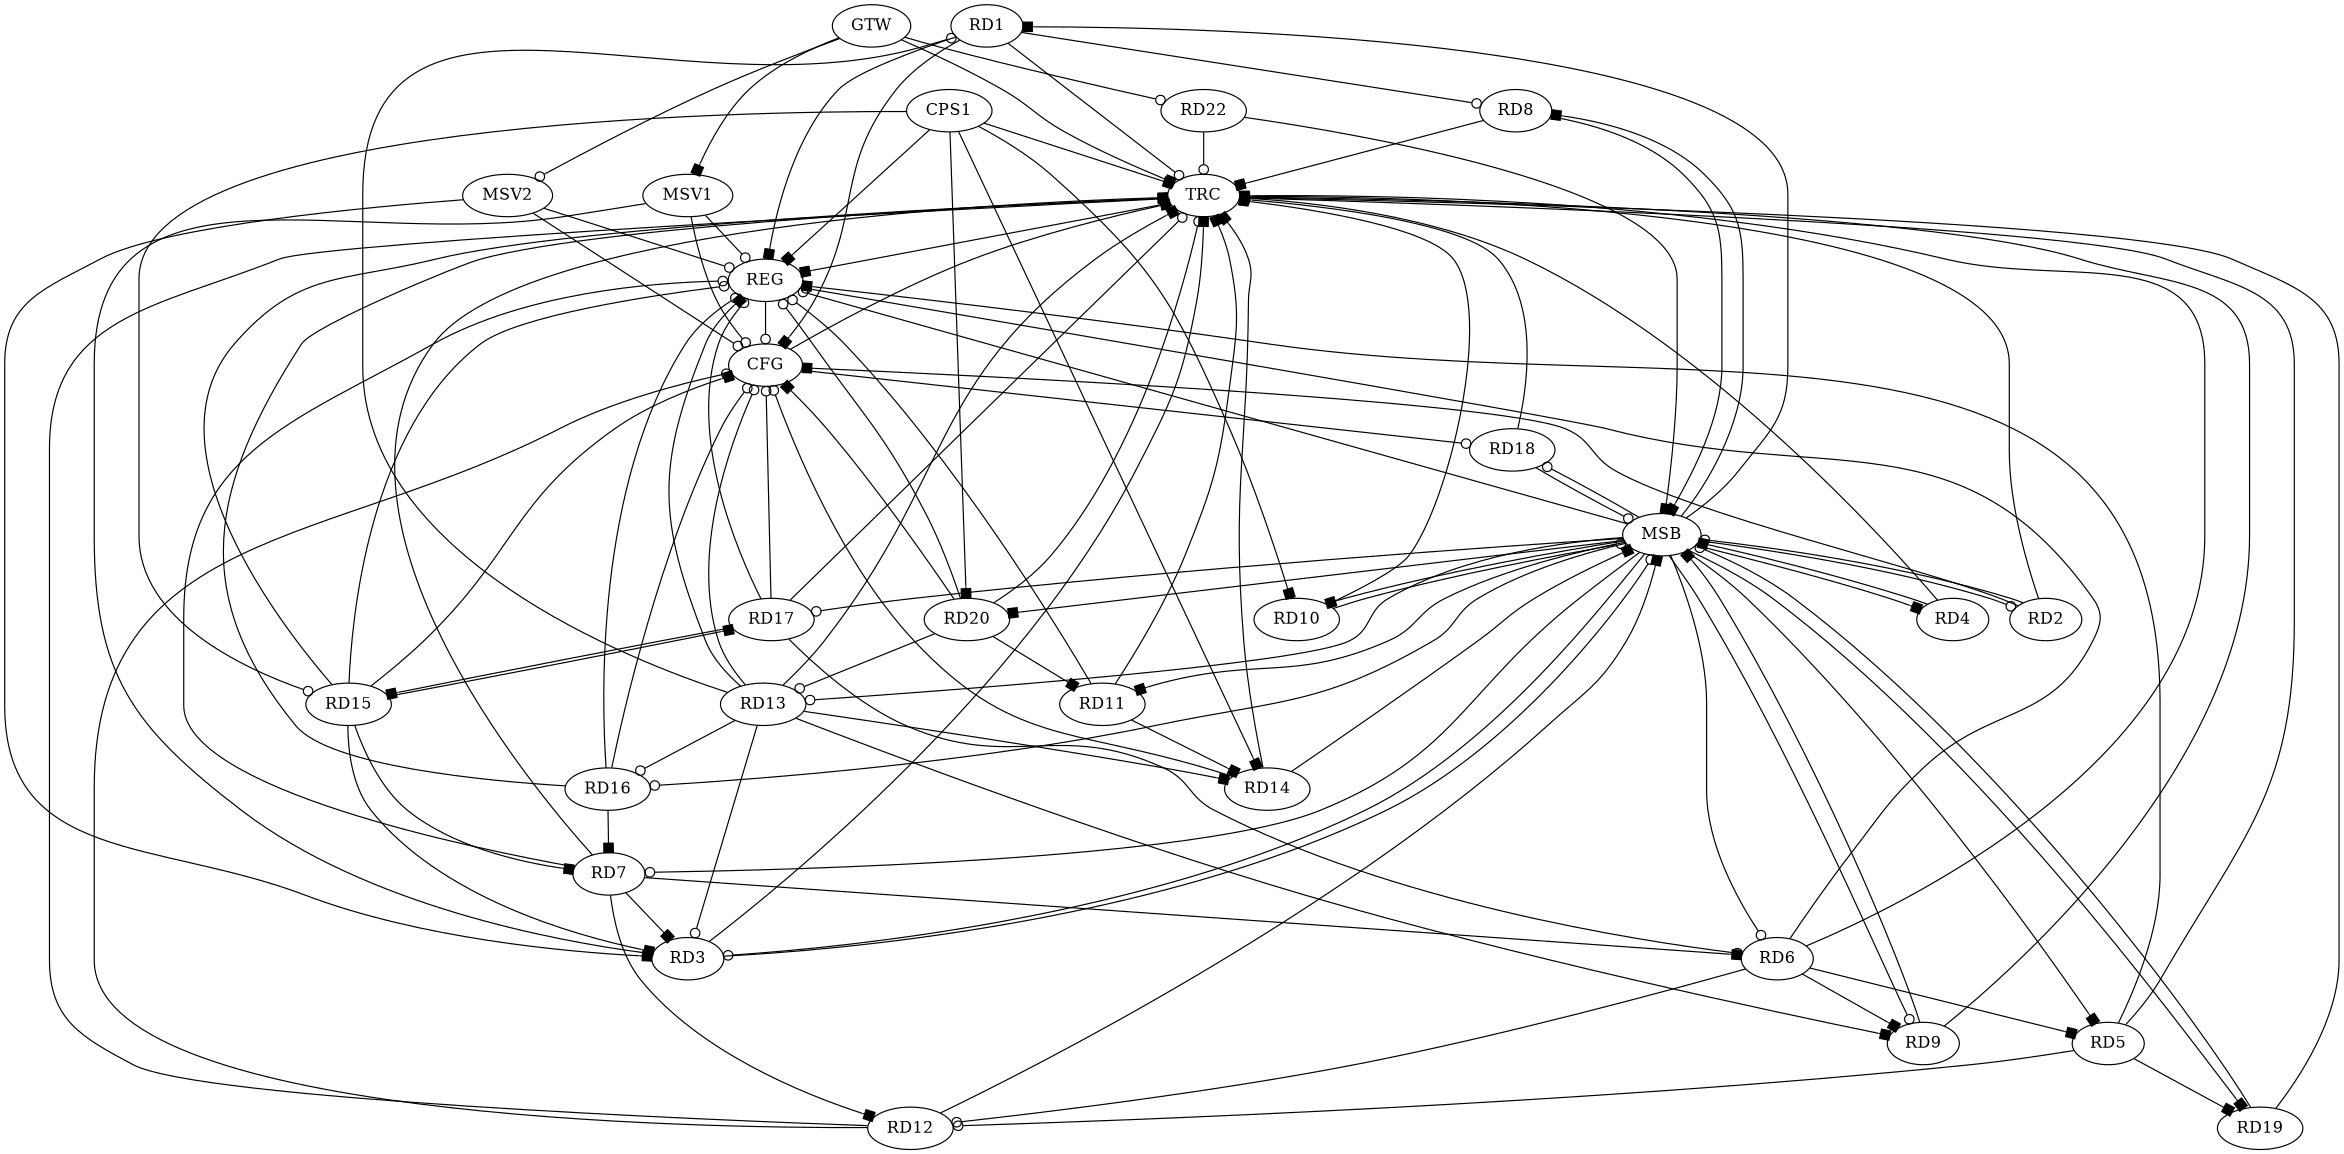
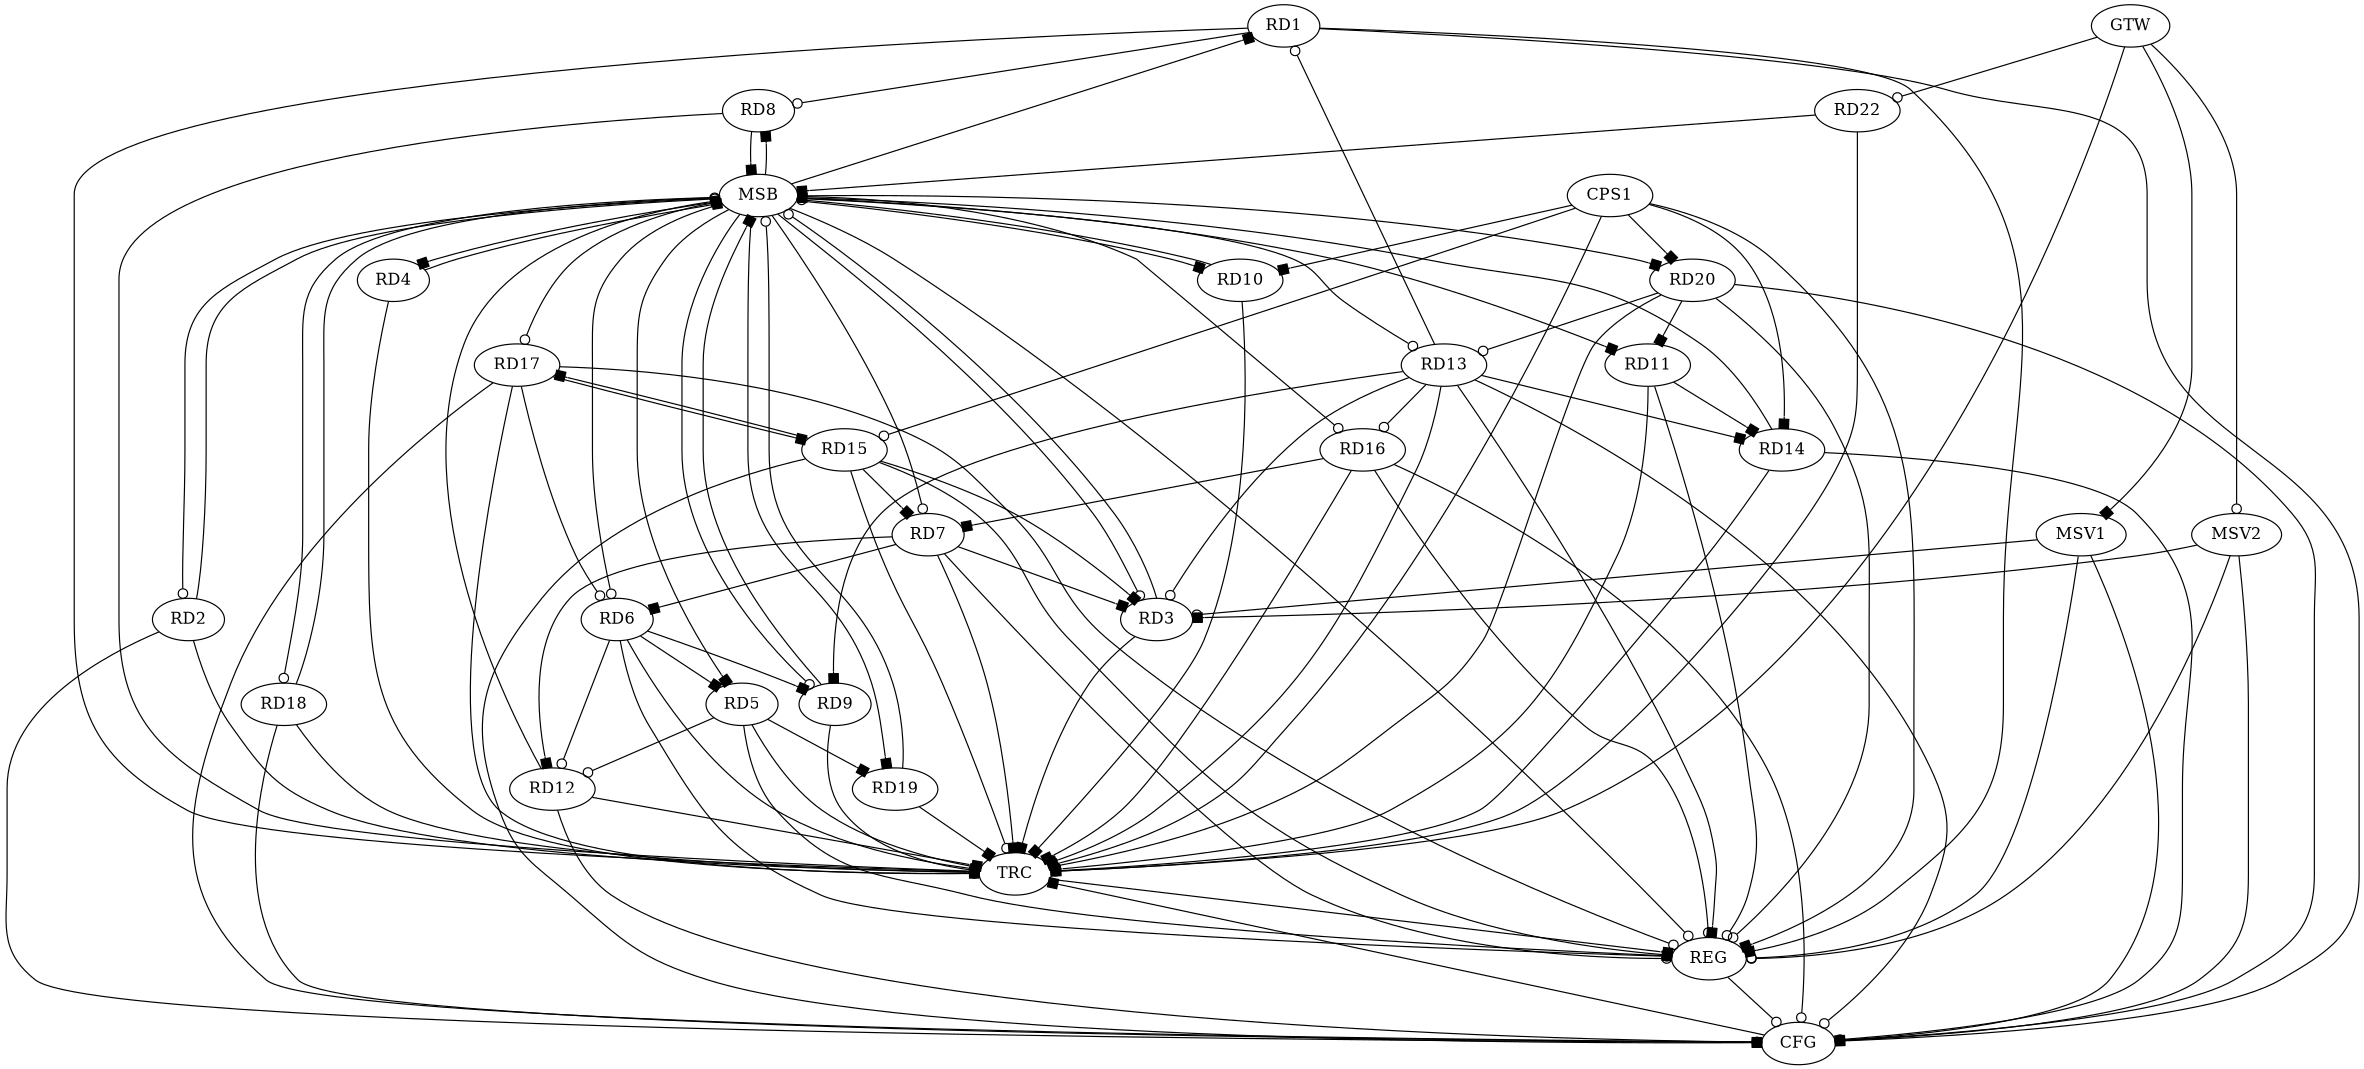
edge "CFG" -> "RD18": reversed
